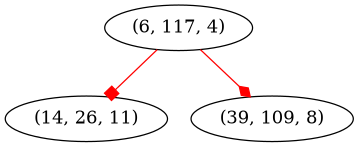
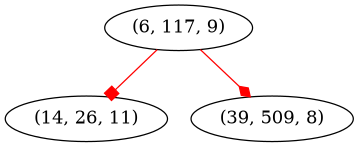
node "(6, 117, 4)": label "(6, 117, 4)" -> "(6, 117, 9)"
node "(39, 109, 8)": label "(39, 109, 8)" -> "(39, 509, 8)"
